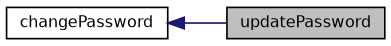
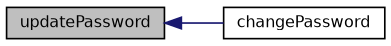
edge "updatePassword" -> "changePassword": reversed
